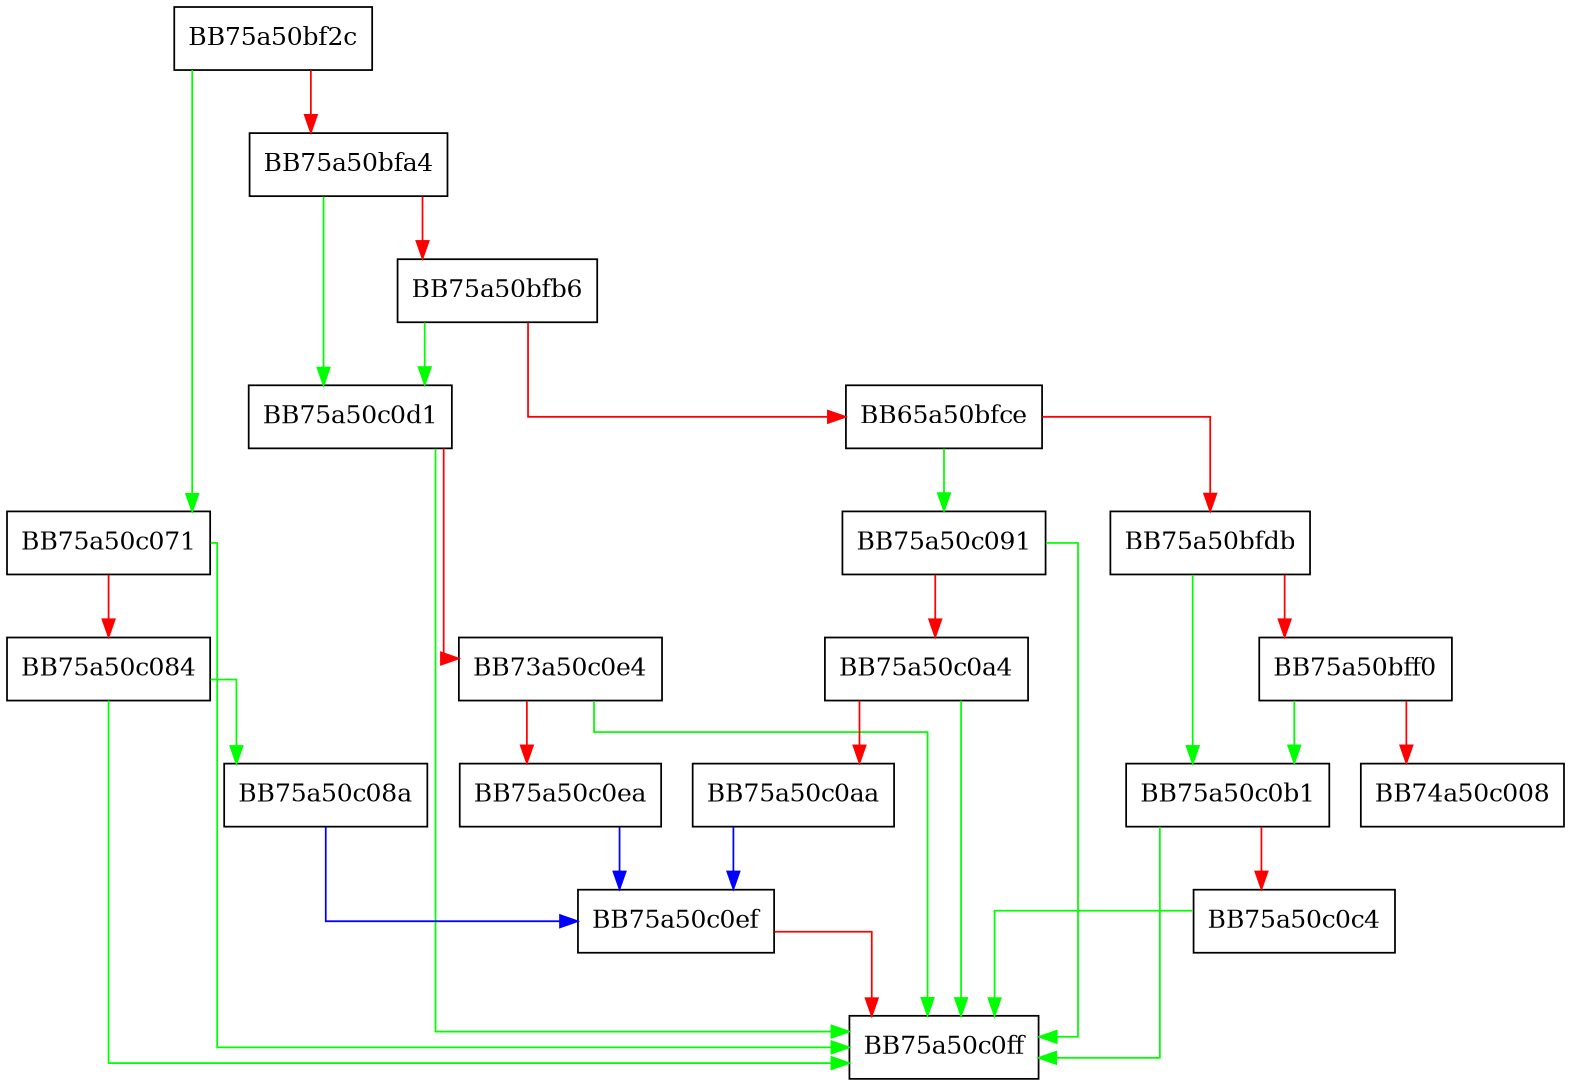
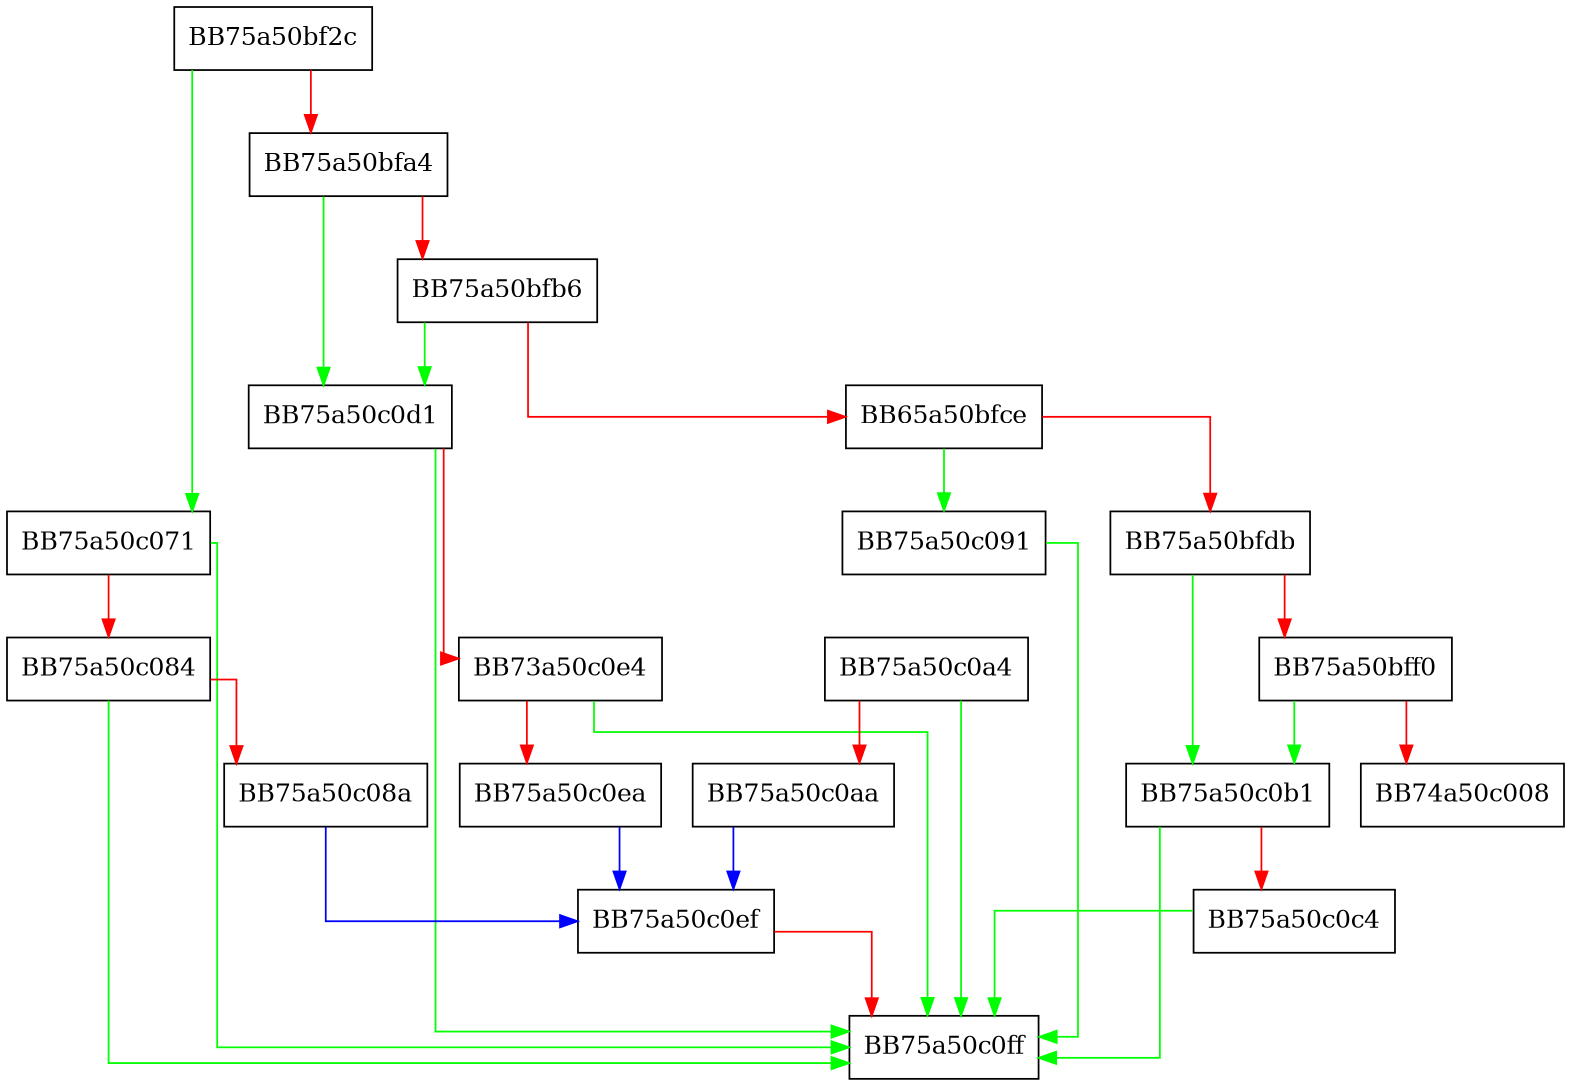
edge "BB75a50c091" -> "BB75a50c0a4": removed
edge "BB75a50c084" -> "BB75a50c08a": color green -> red
